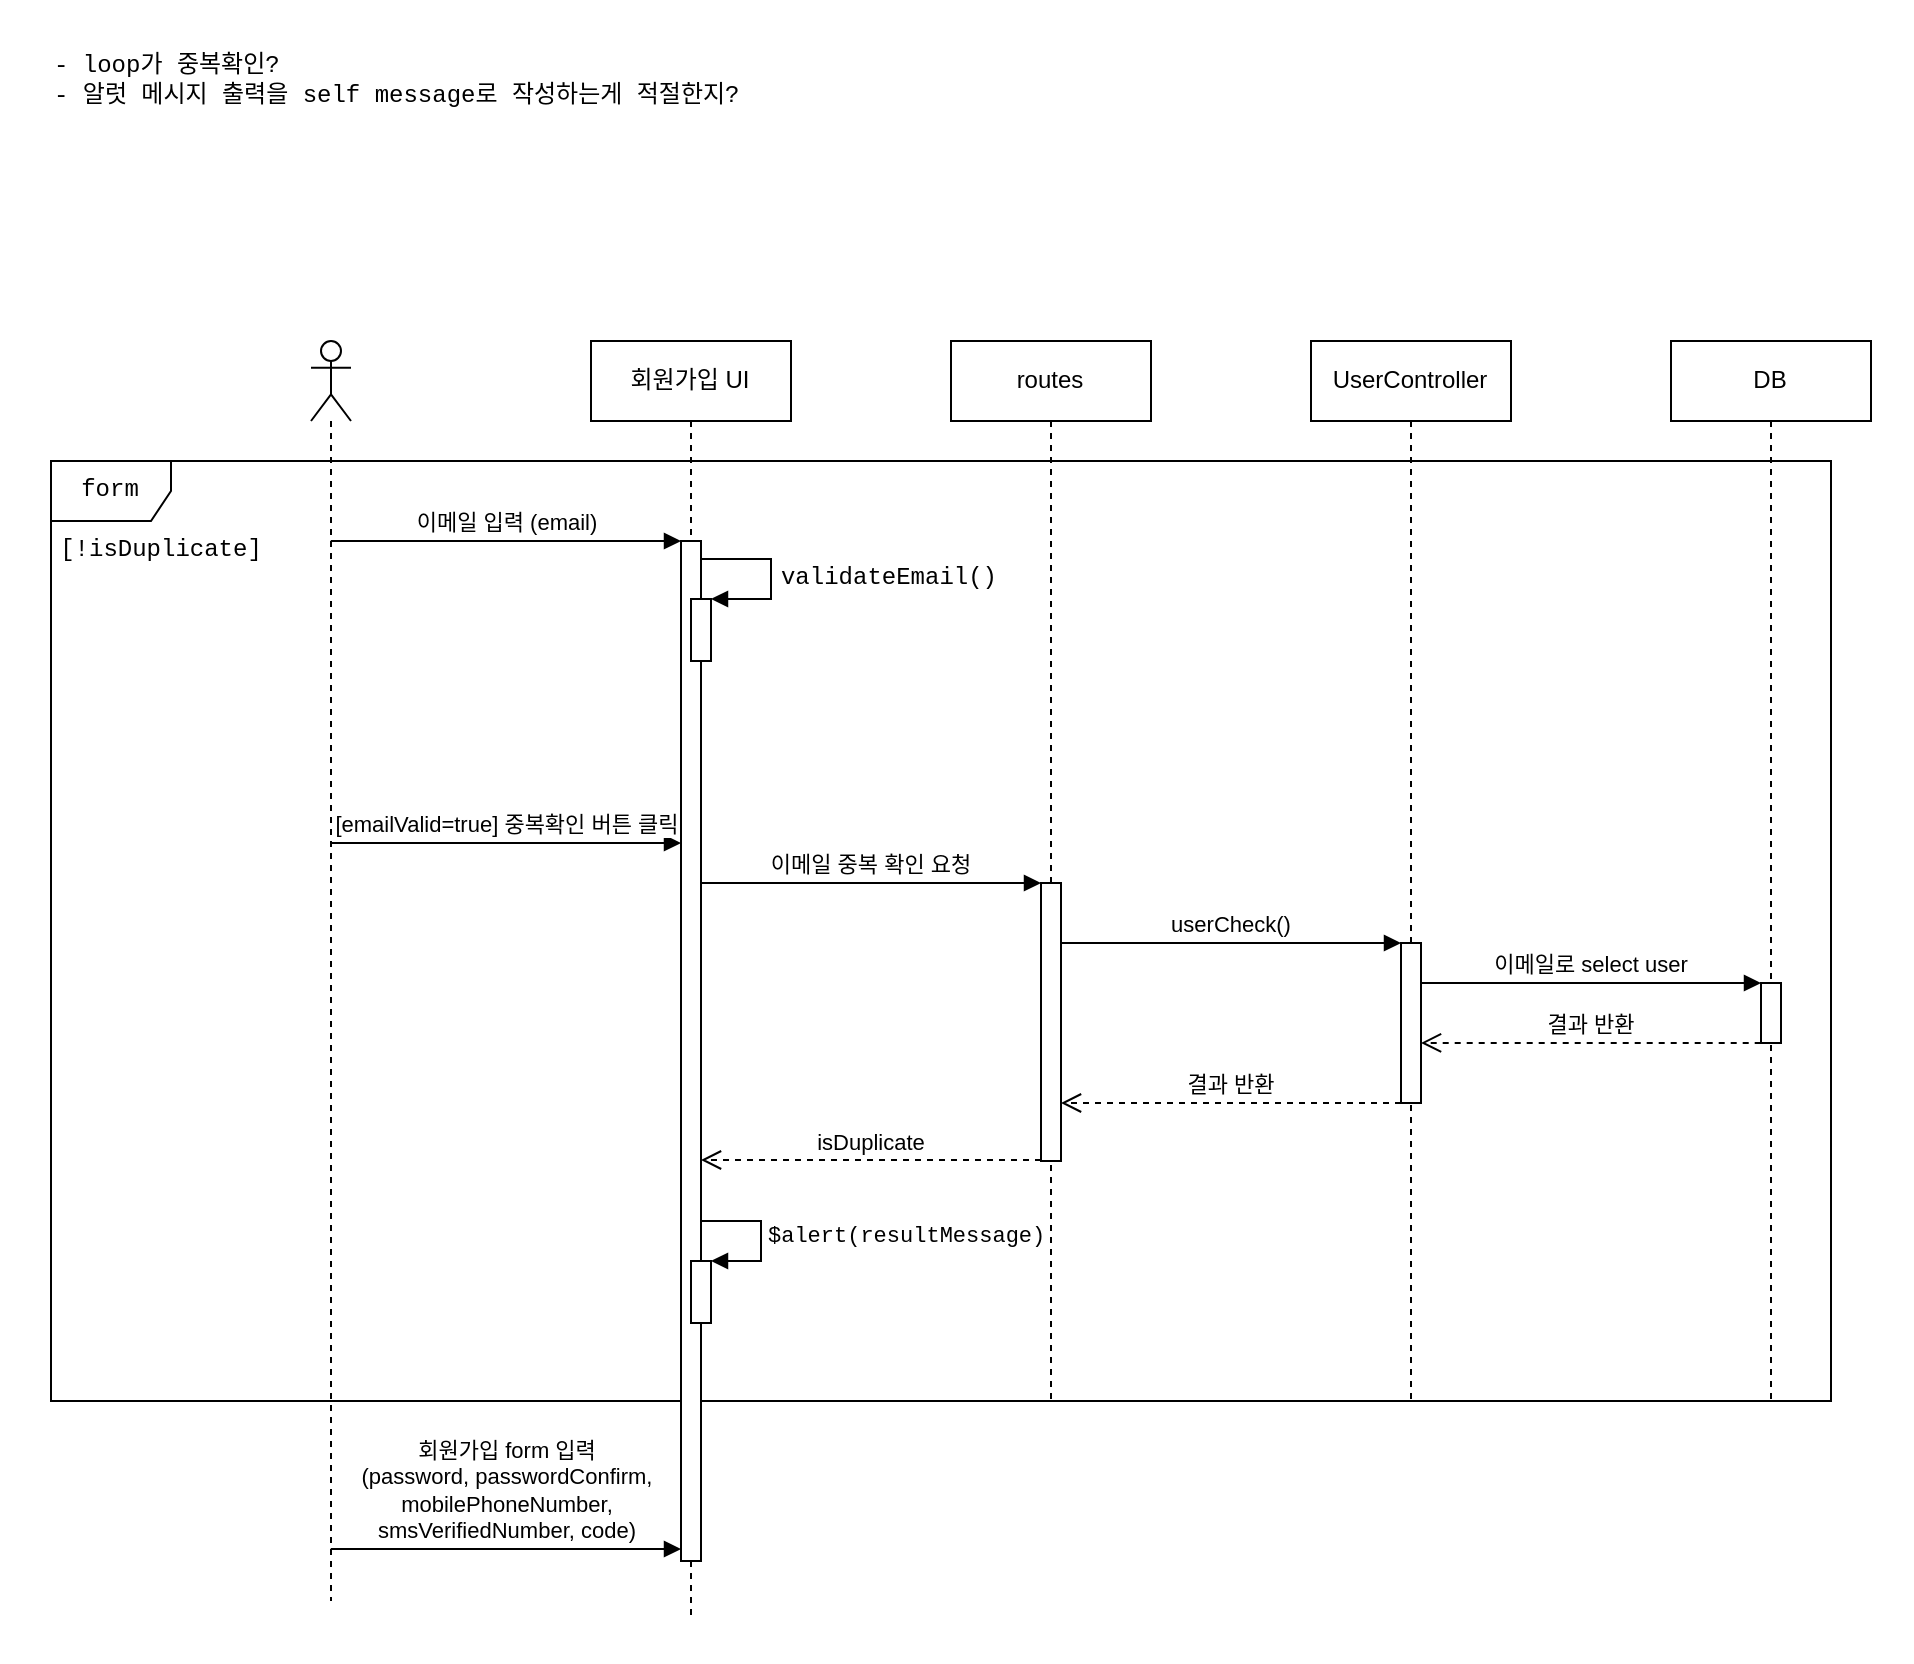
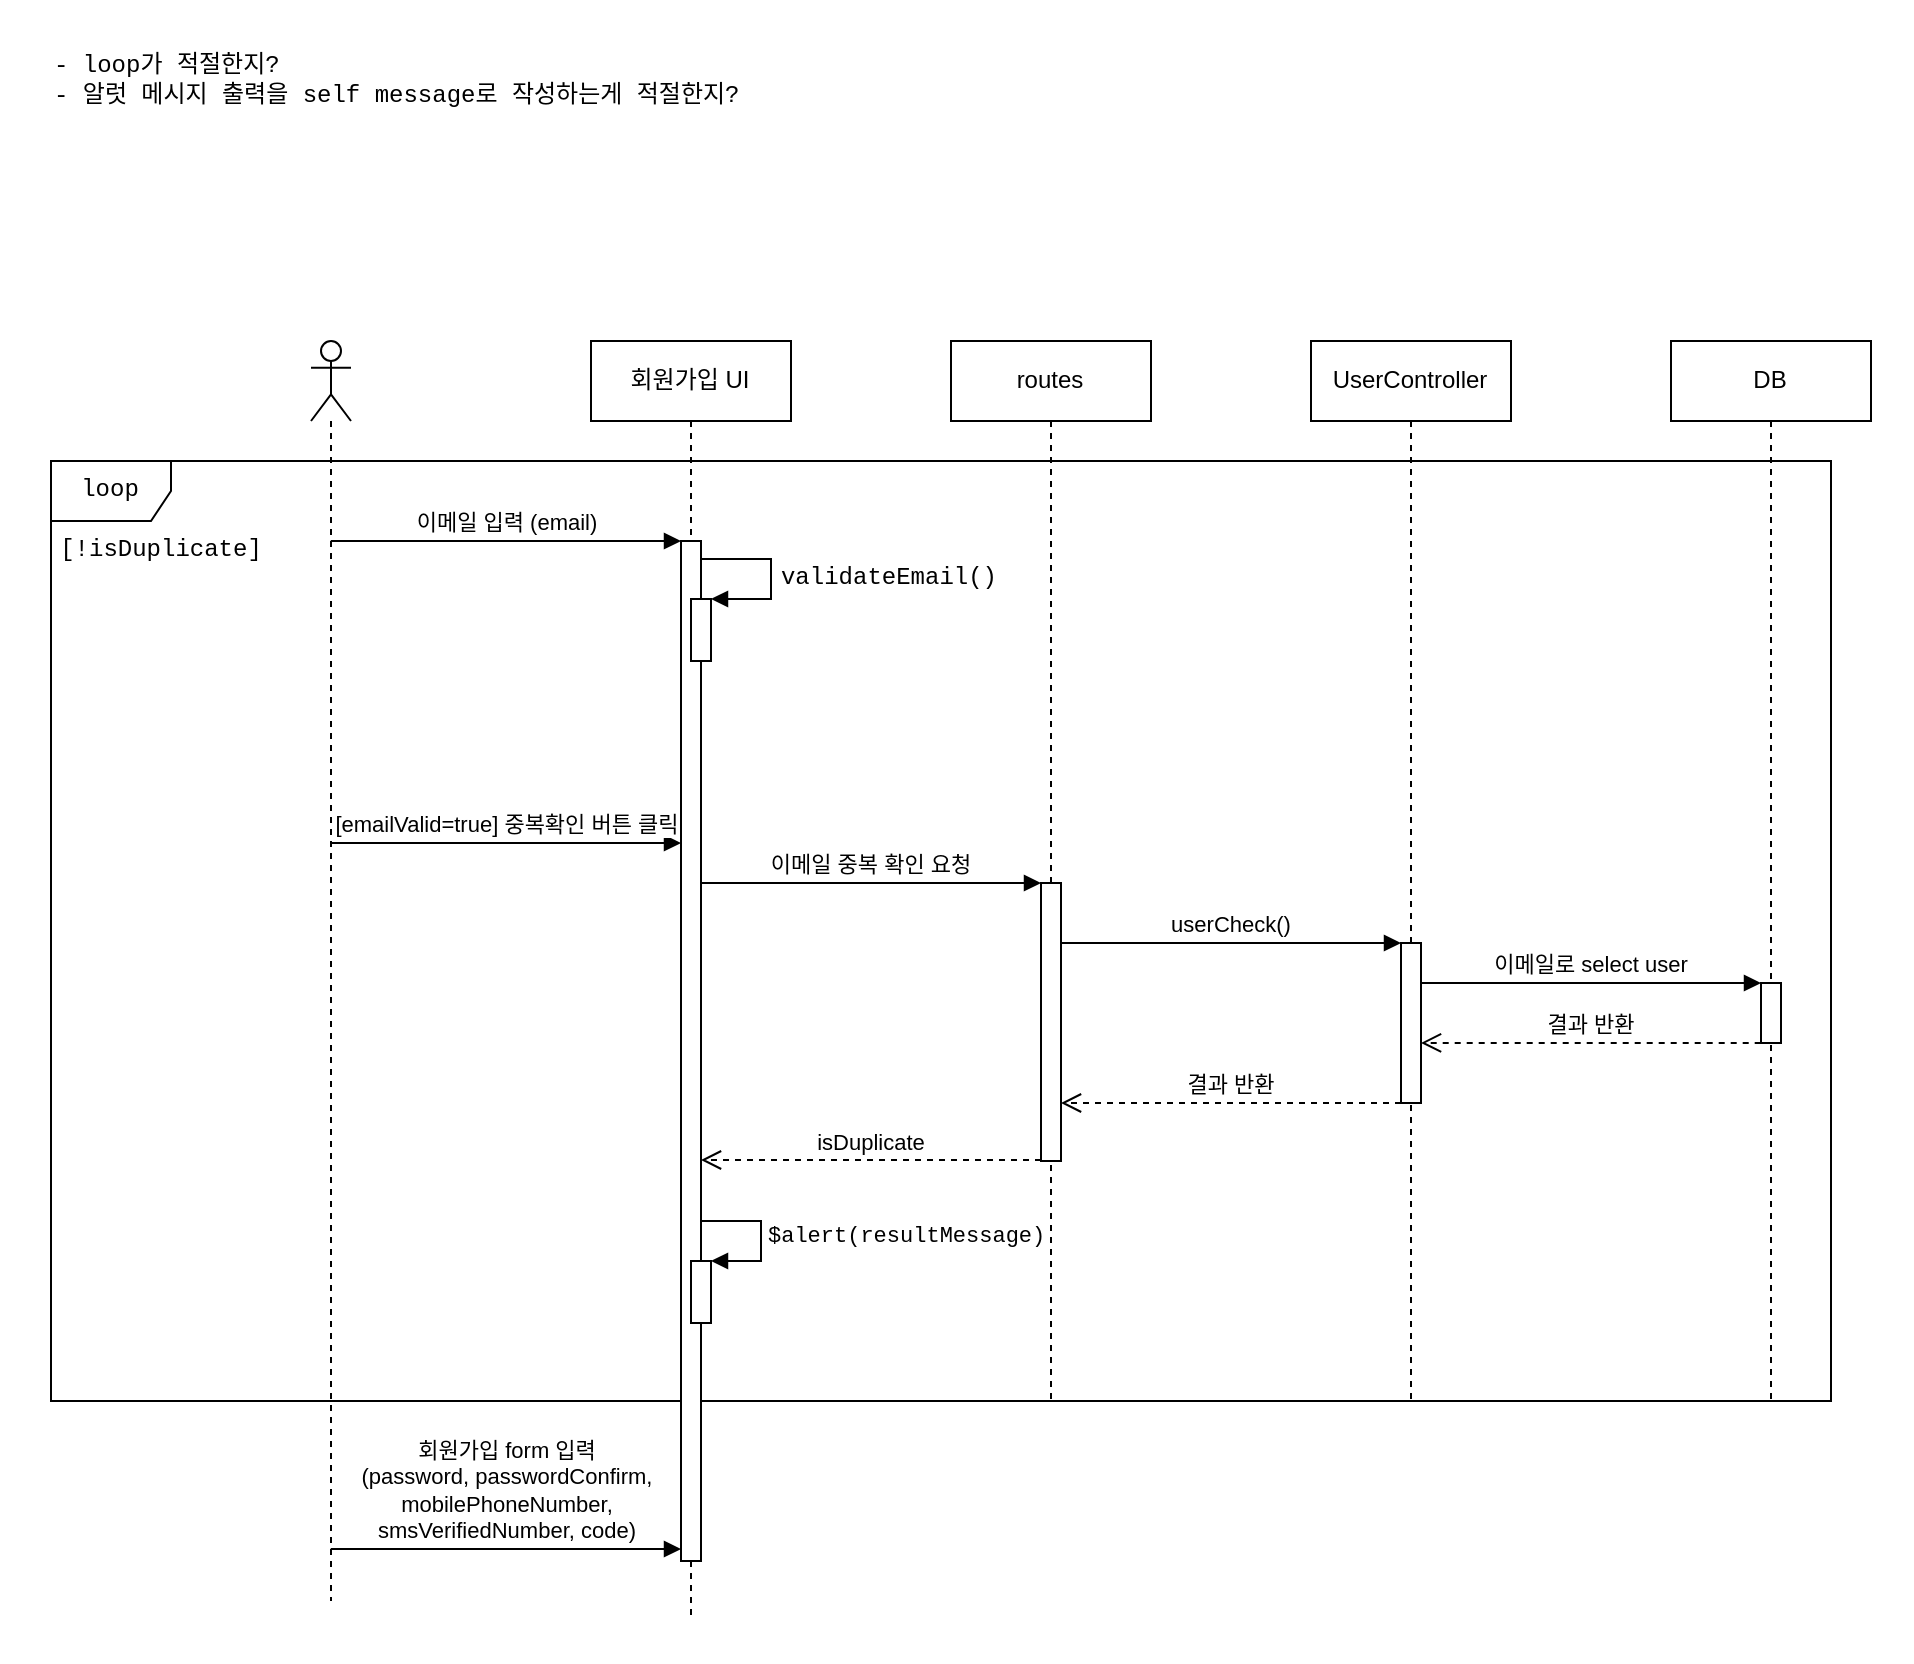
node "- loop가 중복확인? - 알럿 메시지 출력을 self message로 작성하는게 적절한지?": label "- loop가 중복확인? - 알럿 메시지 출력을 self message로 작성하는게 적절한지?" -> "- loop가 적절한지? - 알럿 메시지 출력을 self message로 작성하는게 적절한지?"
node "form": label "form" -> "loop"
